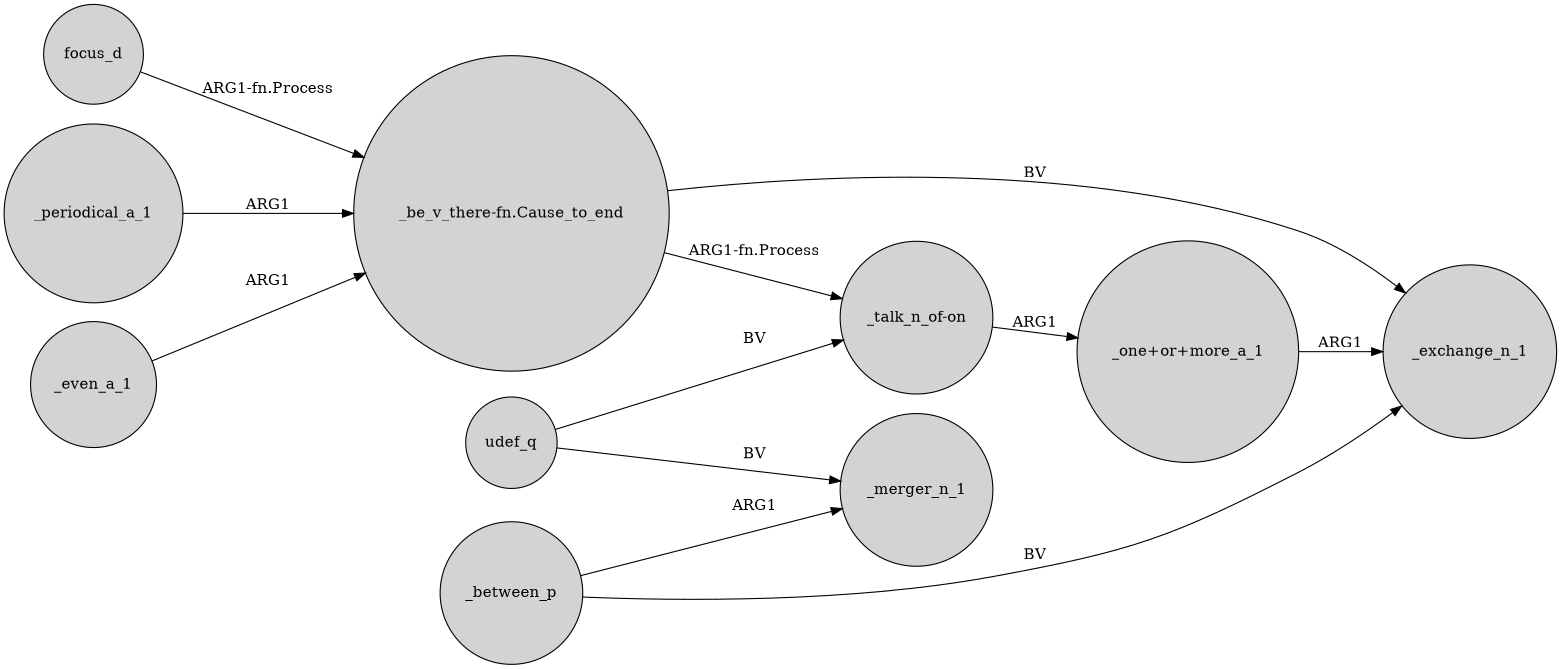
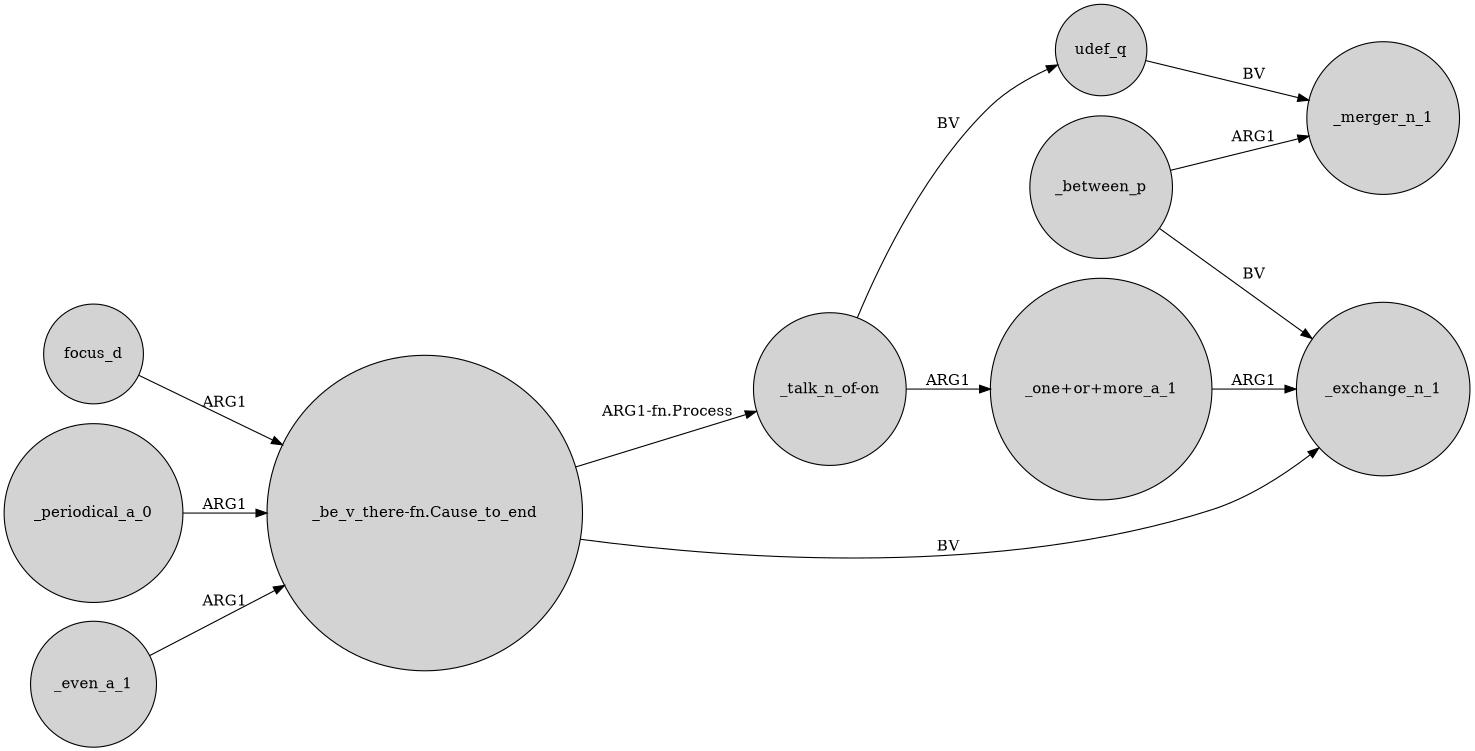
edge "focus_d" -> "_be_v_there-fn.Cause_to_end": label "ARG1-fn.Process" -> "ARG1"
node "_periodical_a_1": label "_periodical_a_1" -> "_periodical_a_0"
edge "udef_q" -> "_talk_n_of-on": reversed
